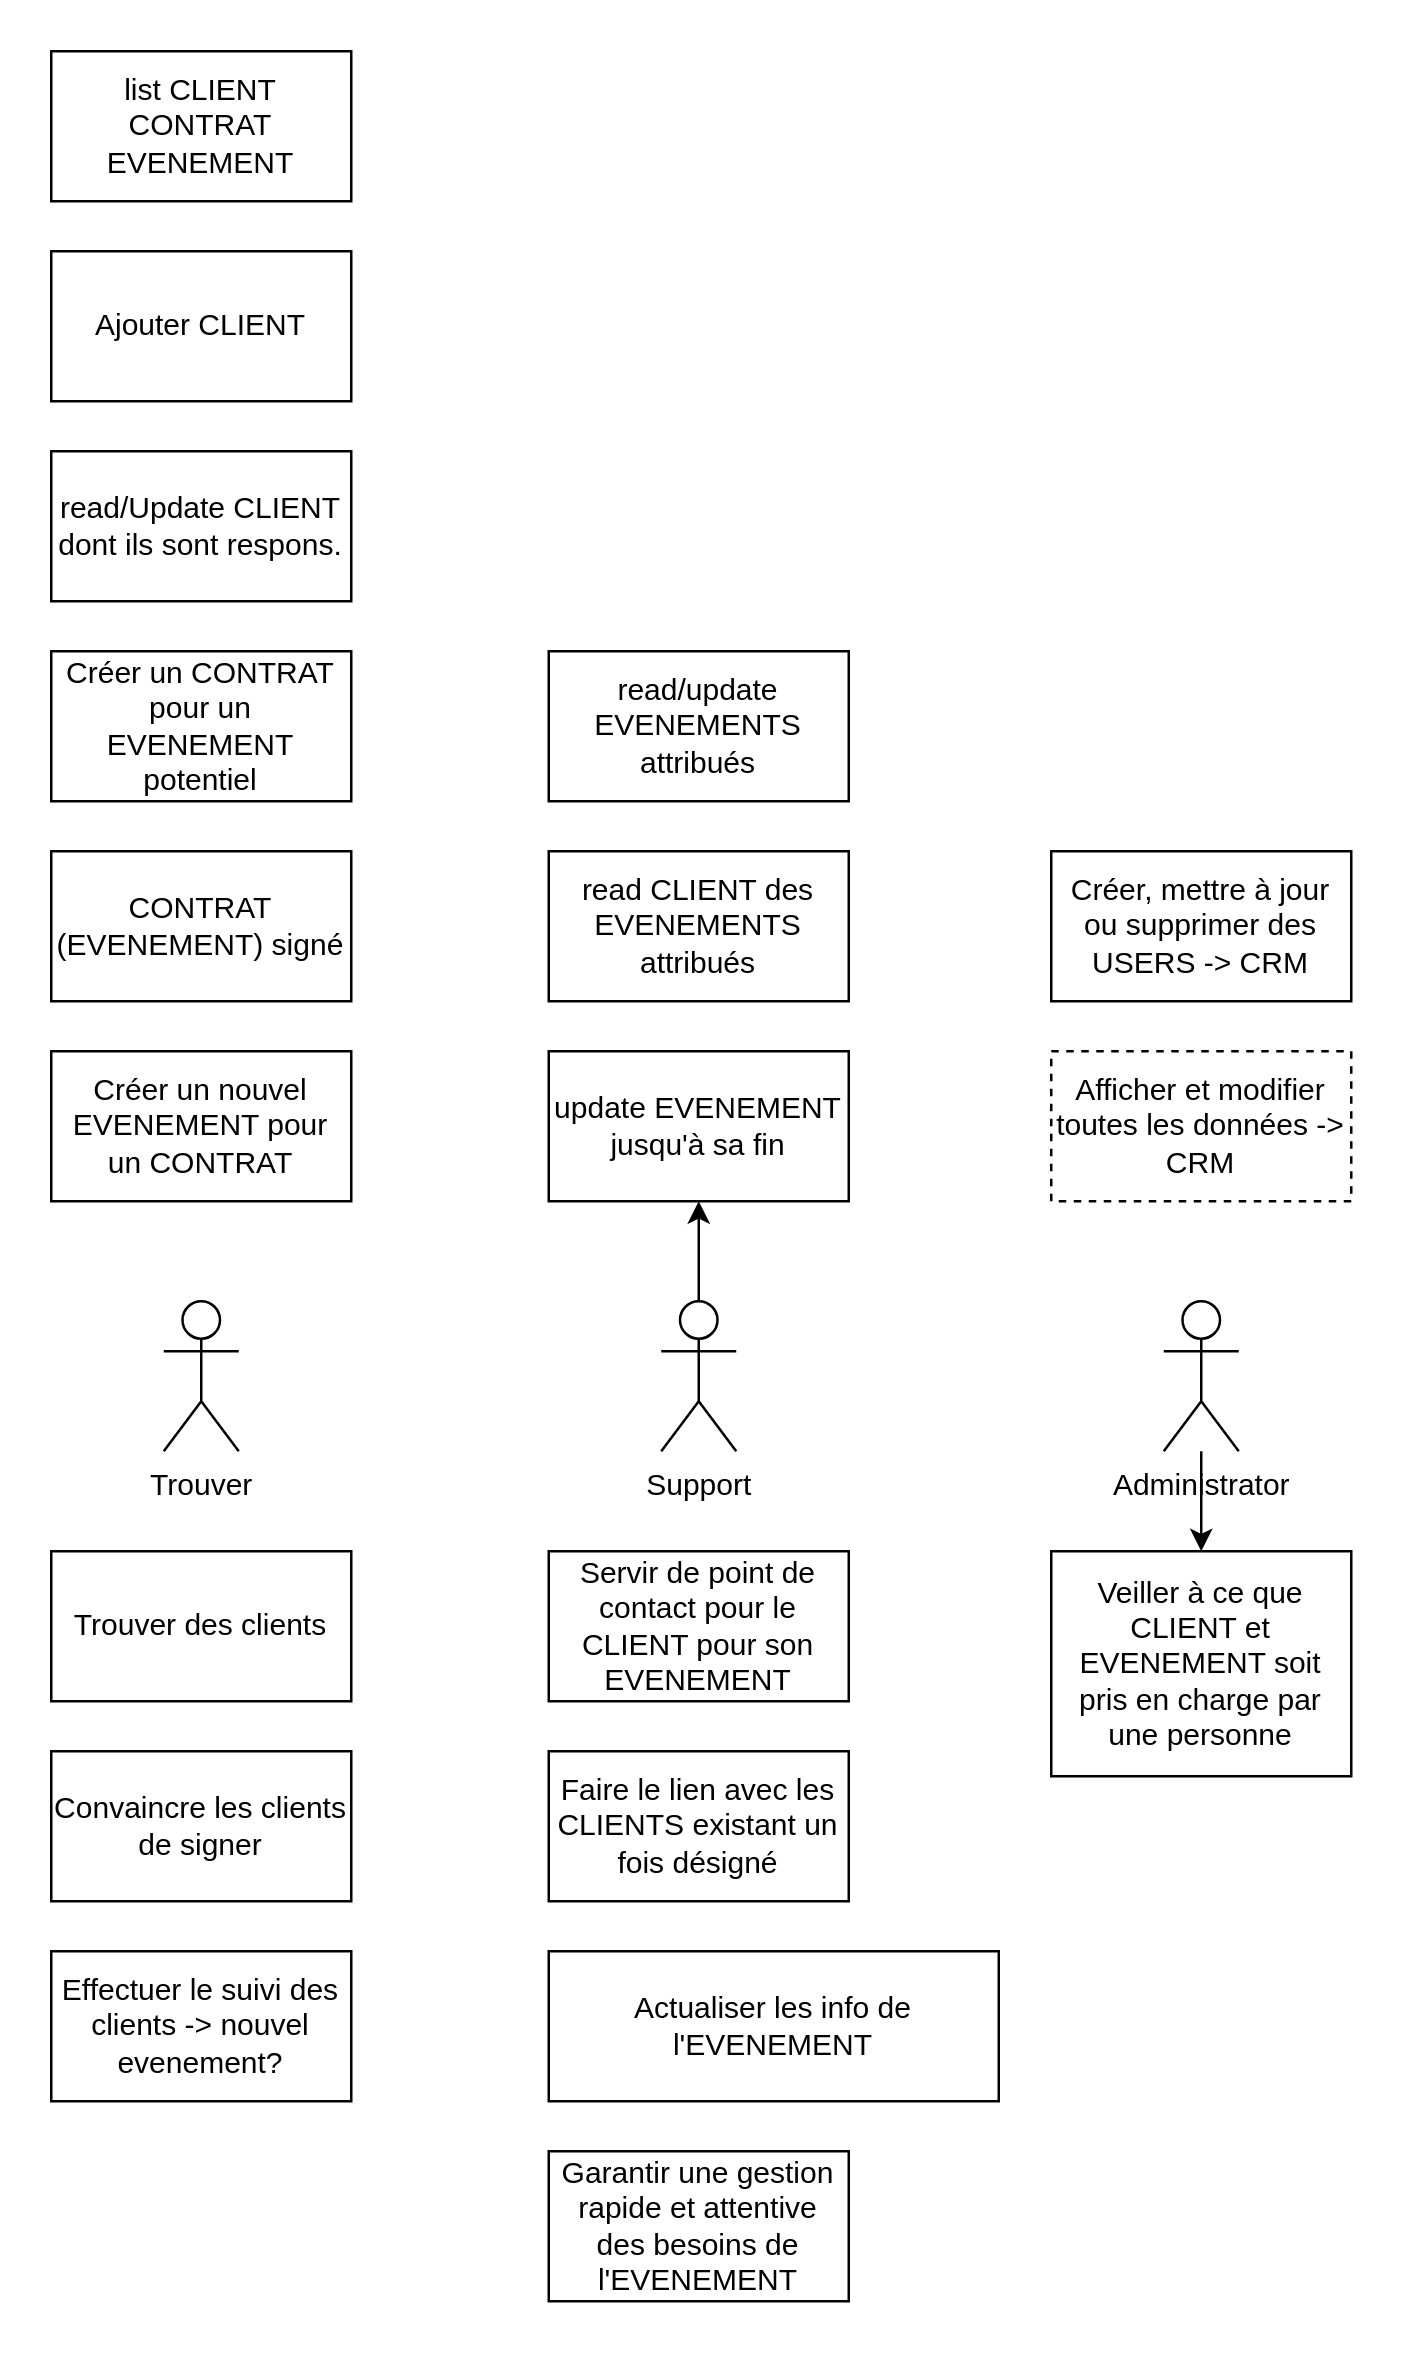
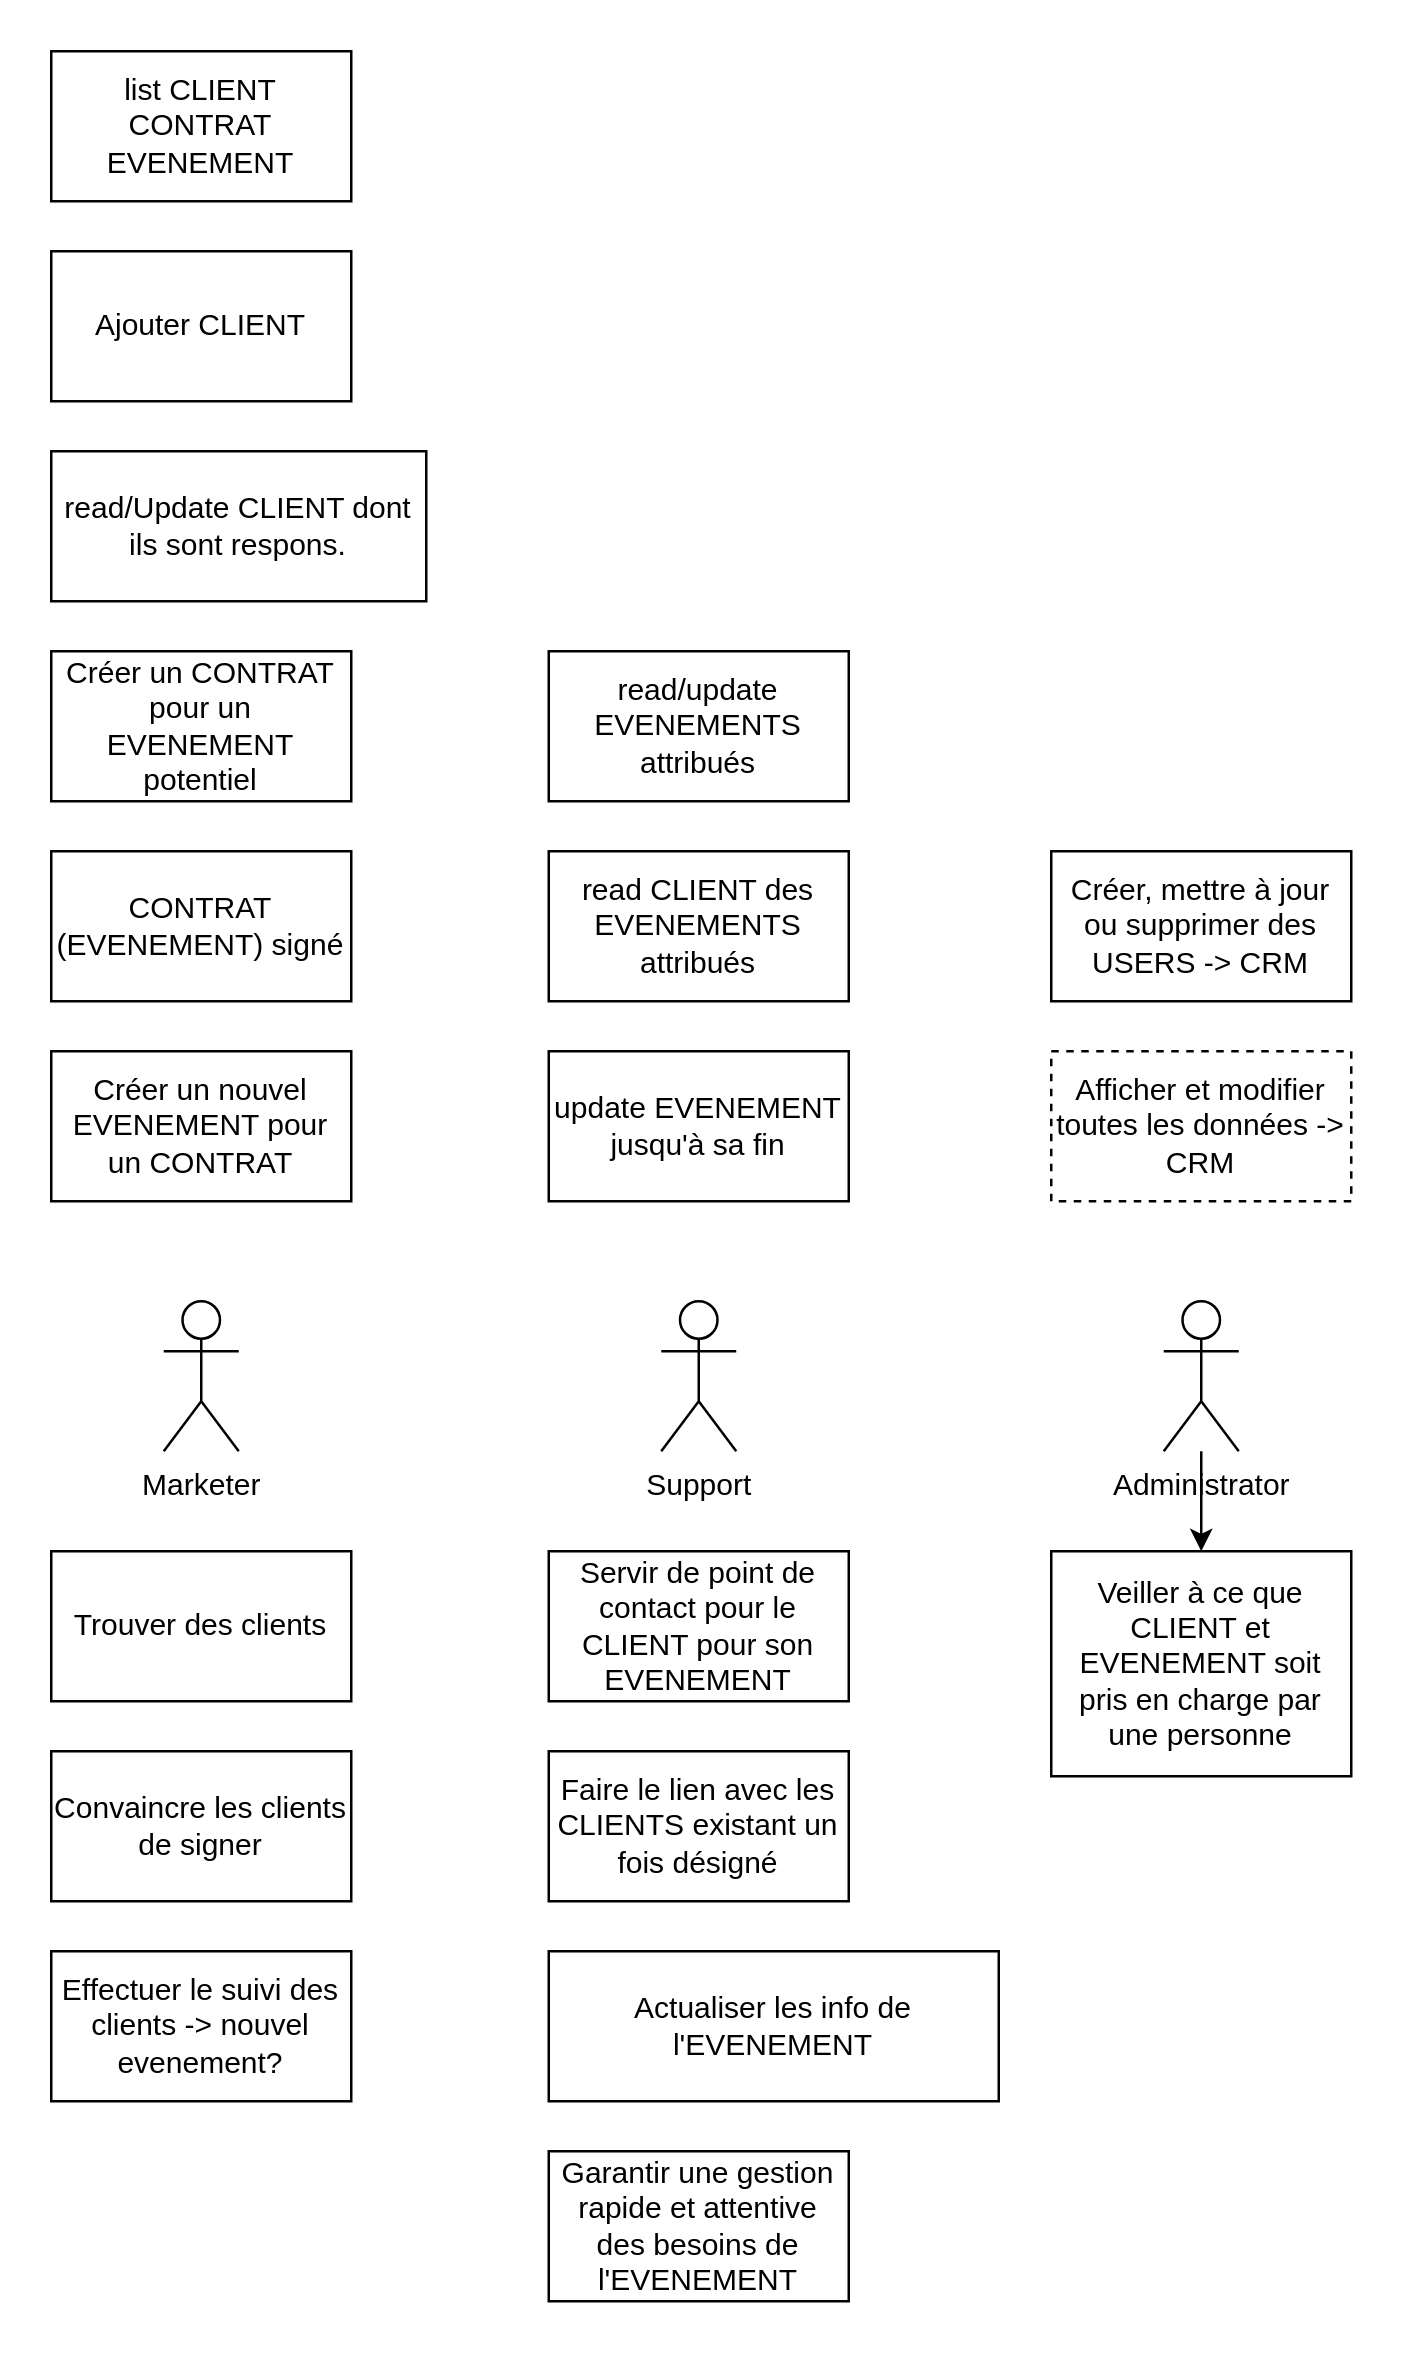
node "read/Update CLIENT dont ils sont respons.": size 300x150 -> 375x150
edge "Support" -> "update EVENEMENT jusqu'à sa fin": removed
node "Trouver": label "Trouver" -> "Marketer"
